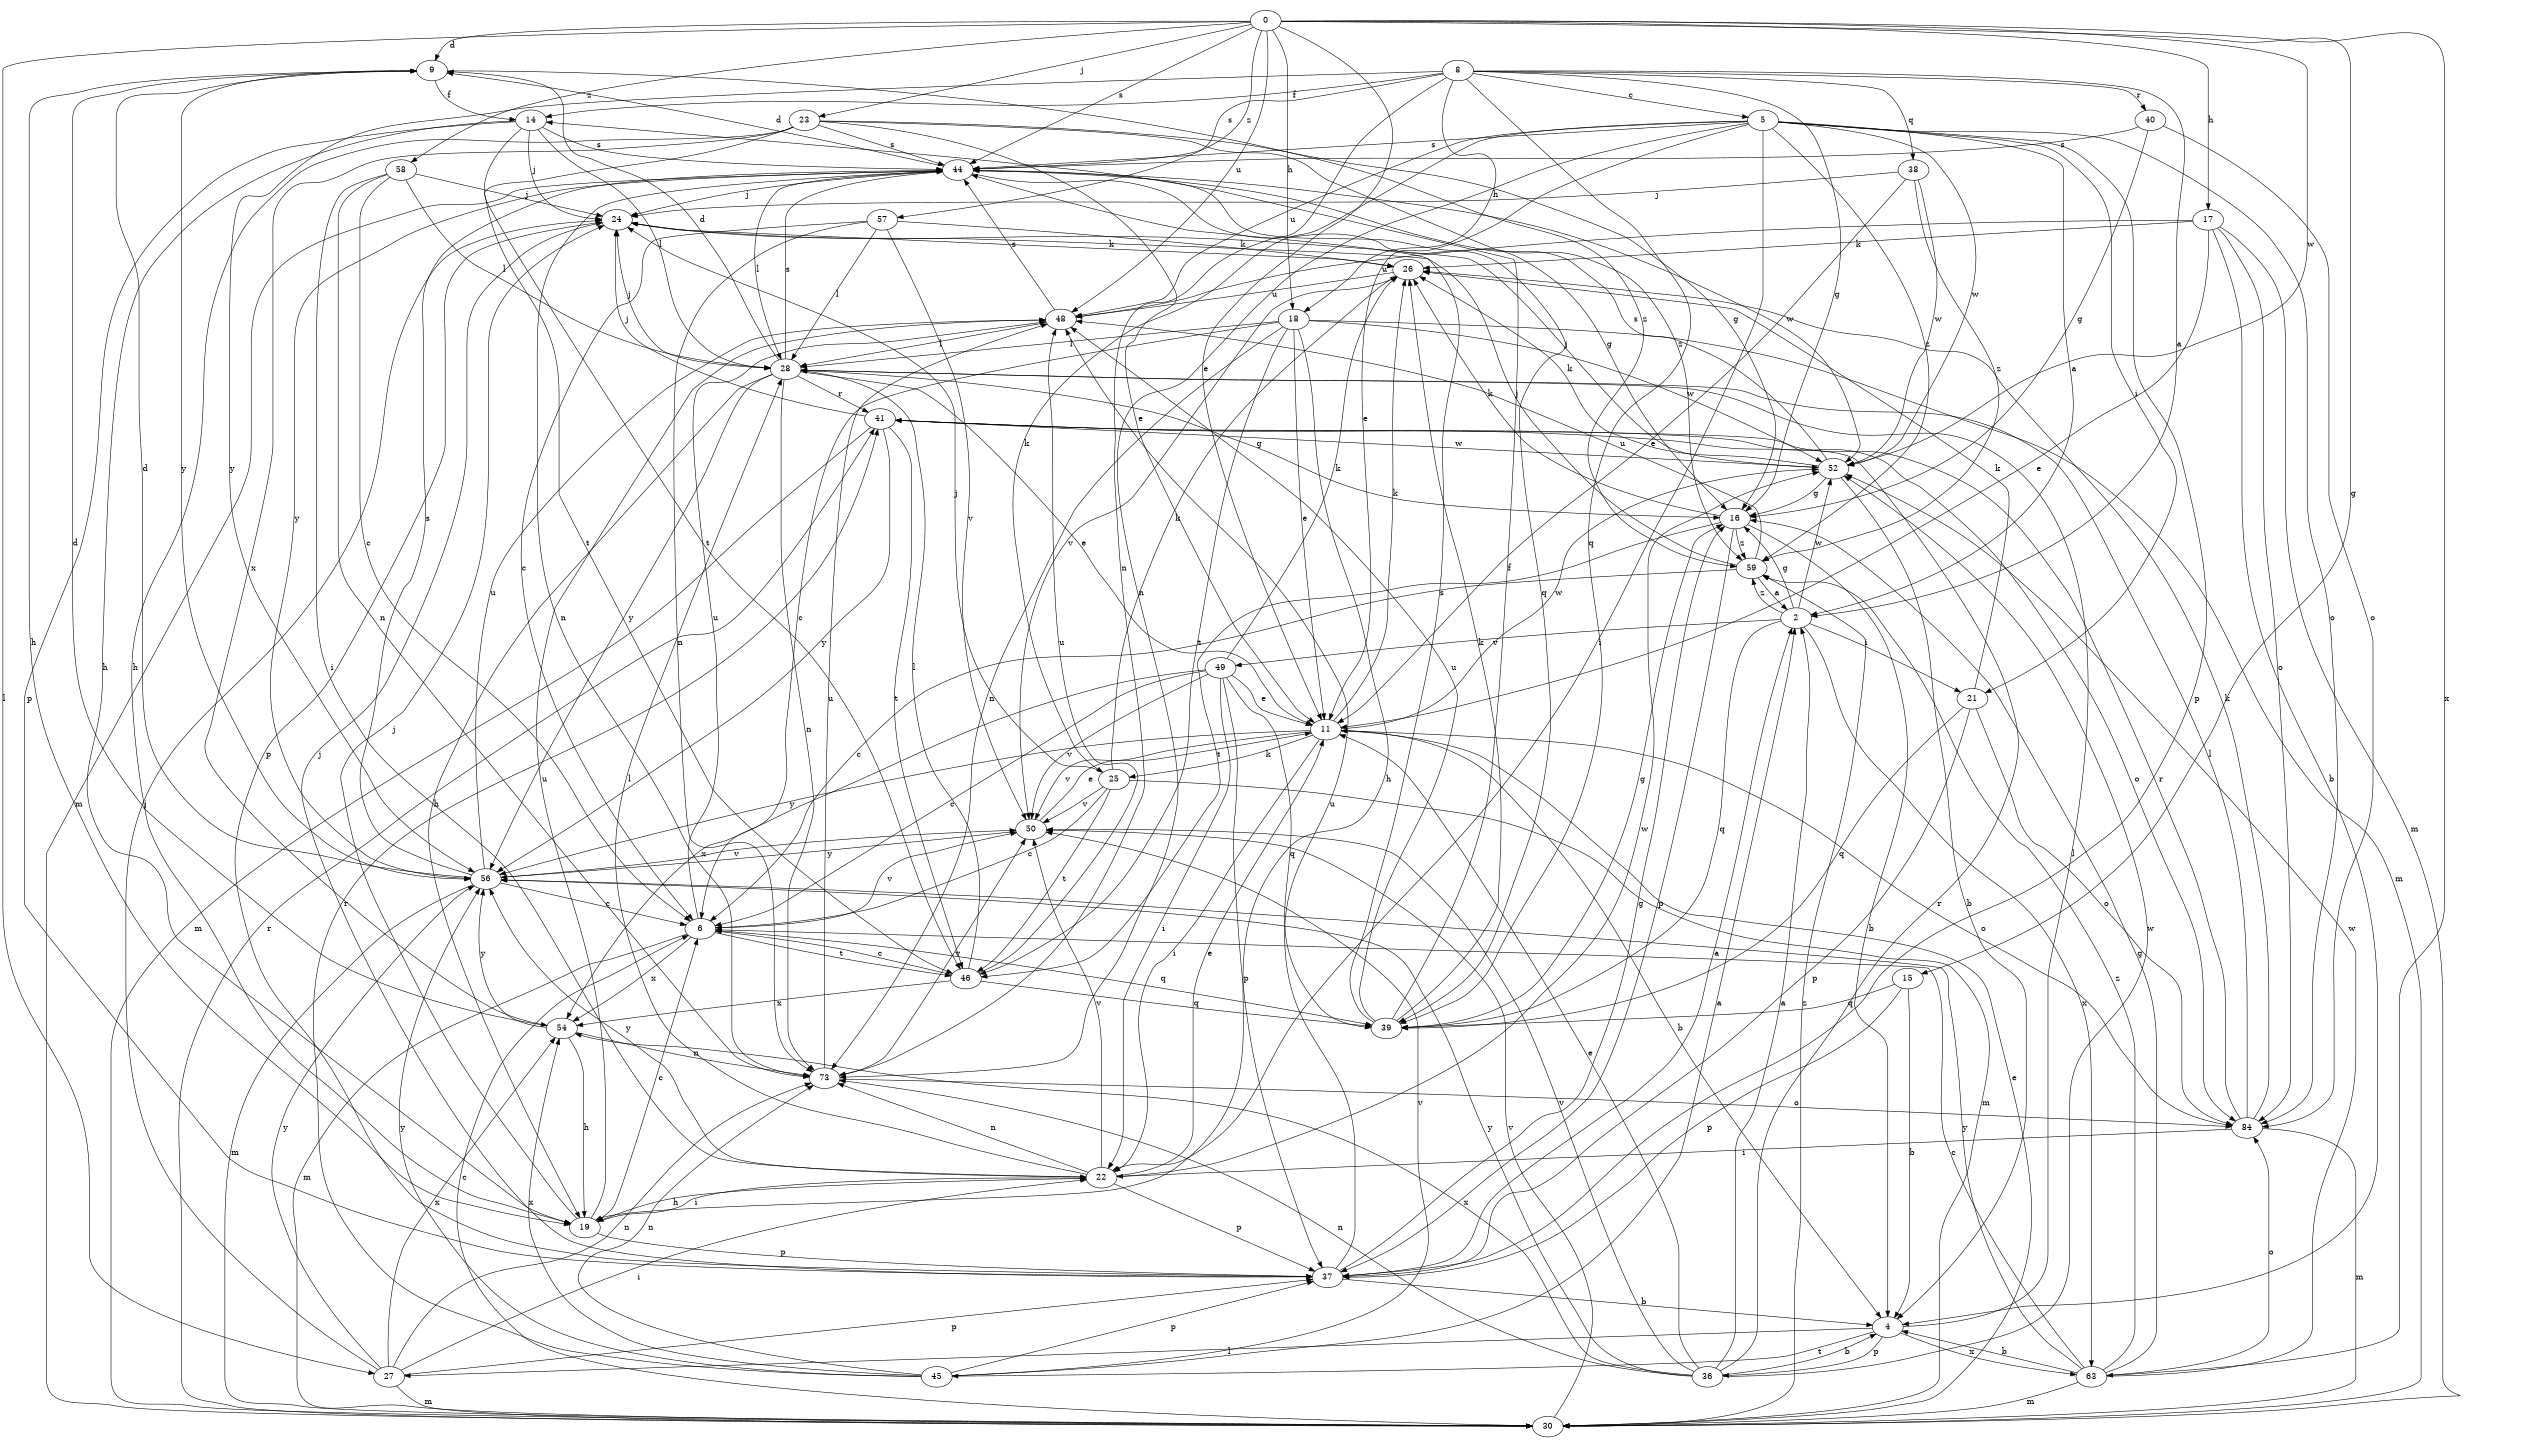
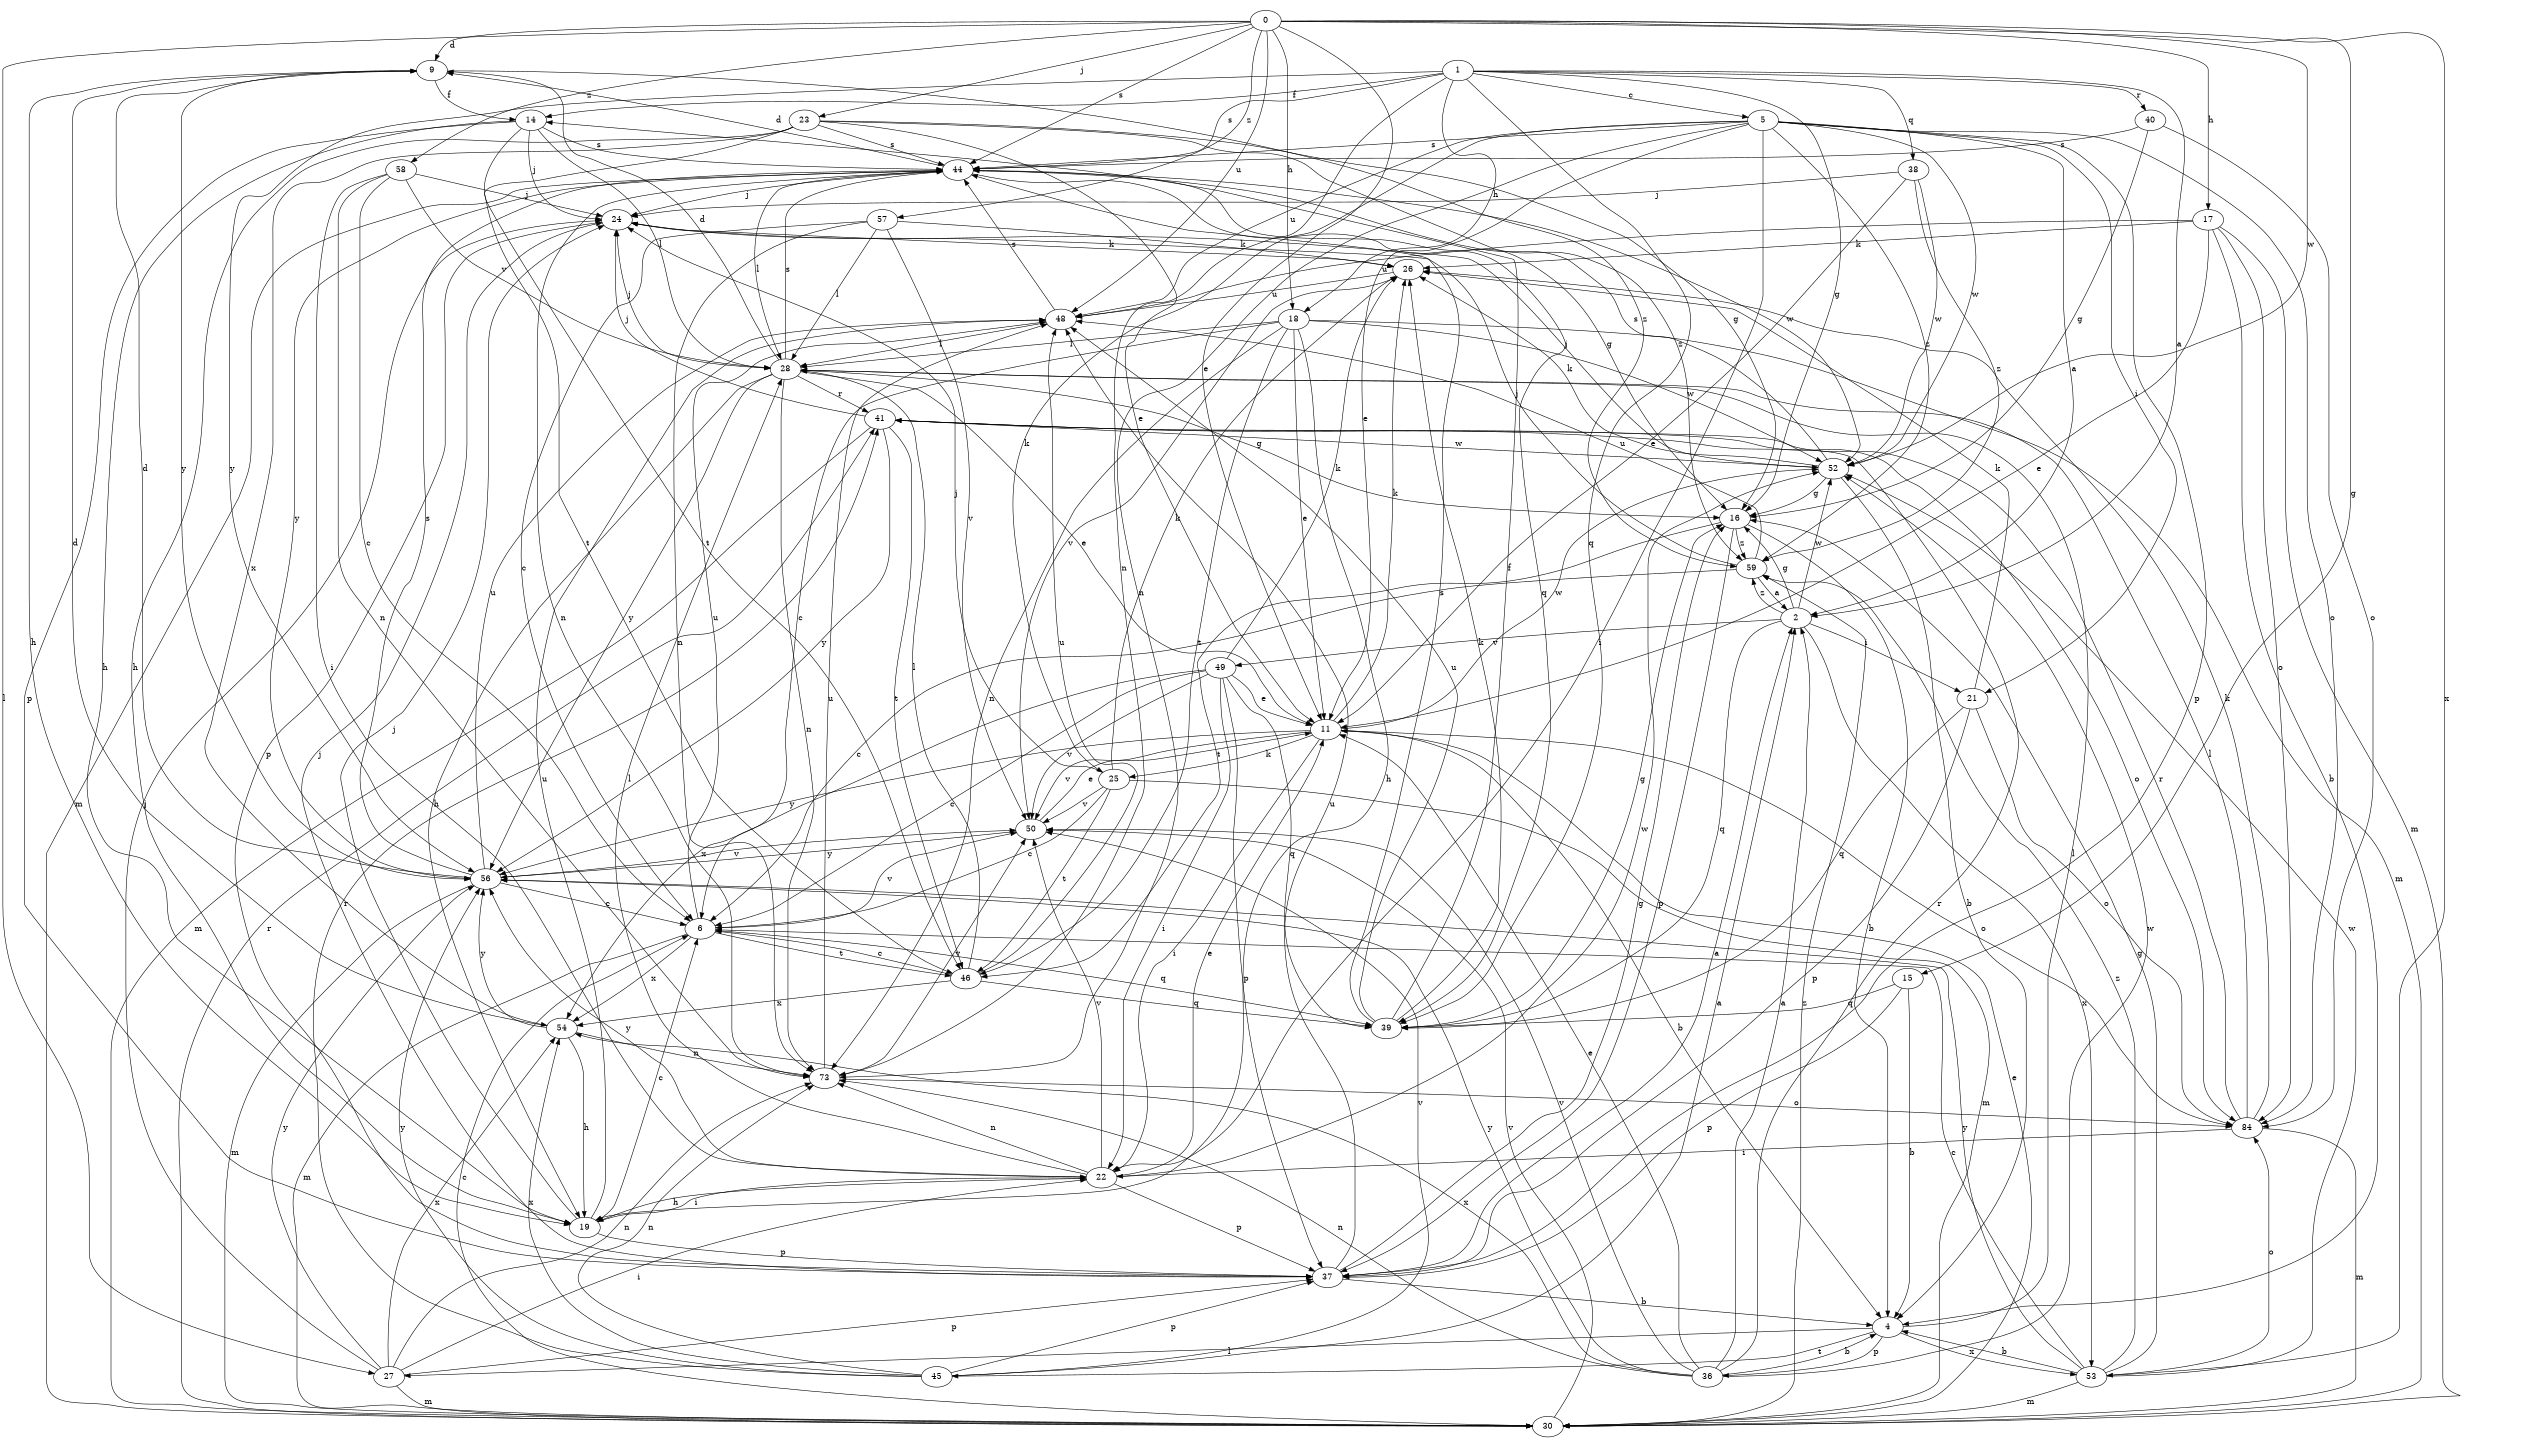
node "8": label "8" -> "1"
edge "58" -> "28": label "l" -> "v"
edge "16" -> "26": removed, label "k"
node "63": label "63" -> "53"
